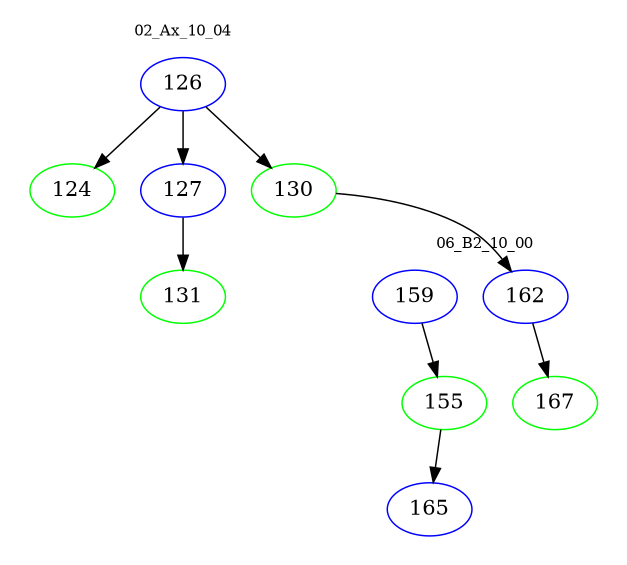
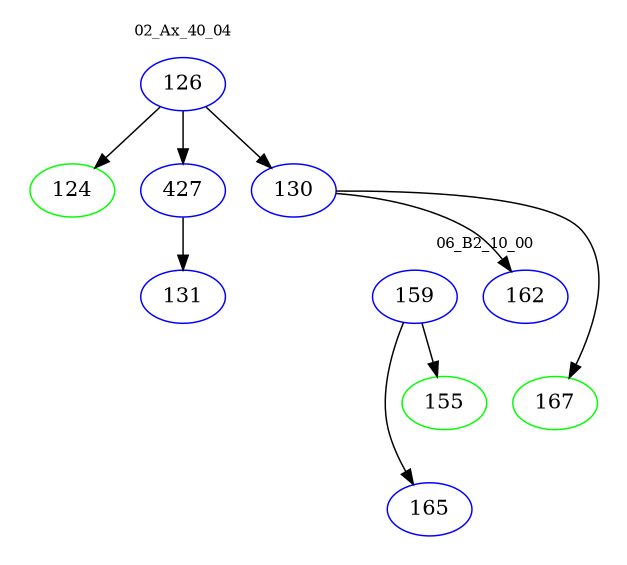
cluster "02_Ax_10_04": label "02_Ax_10_04" -> "02_Ax_40_04"
node "127": label "127" -> "427"
node "130": color green -> blue
node "131": color green -> blue
edge "162" -> "167": now "130" -> "167"
edge "155" -> "165": now "159" -> "165"
